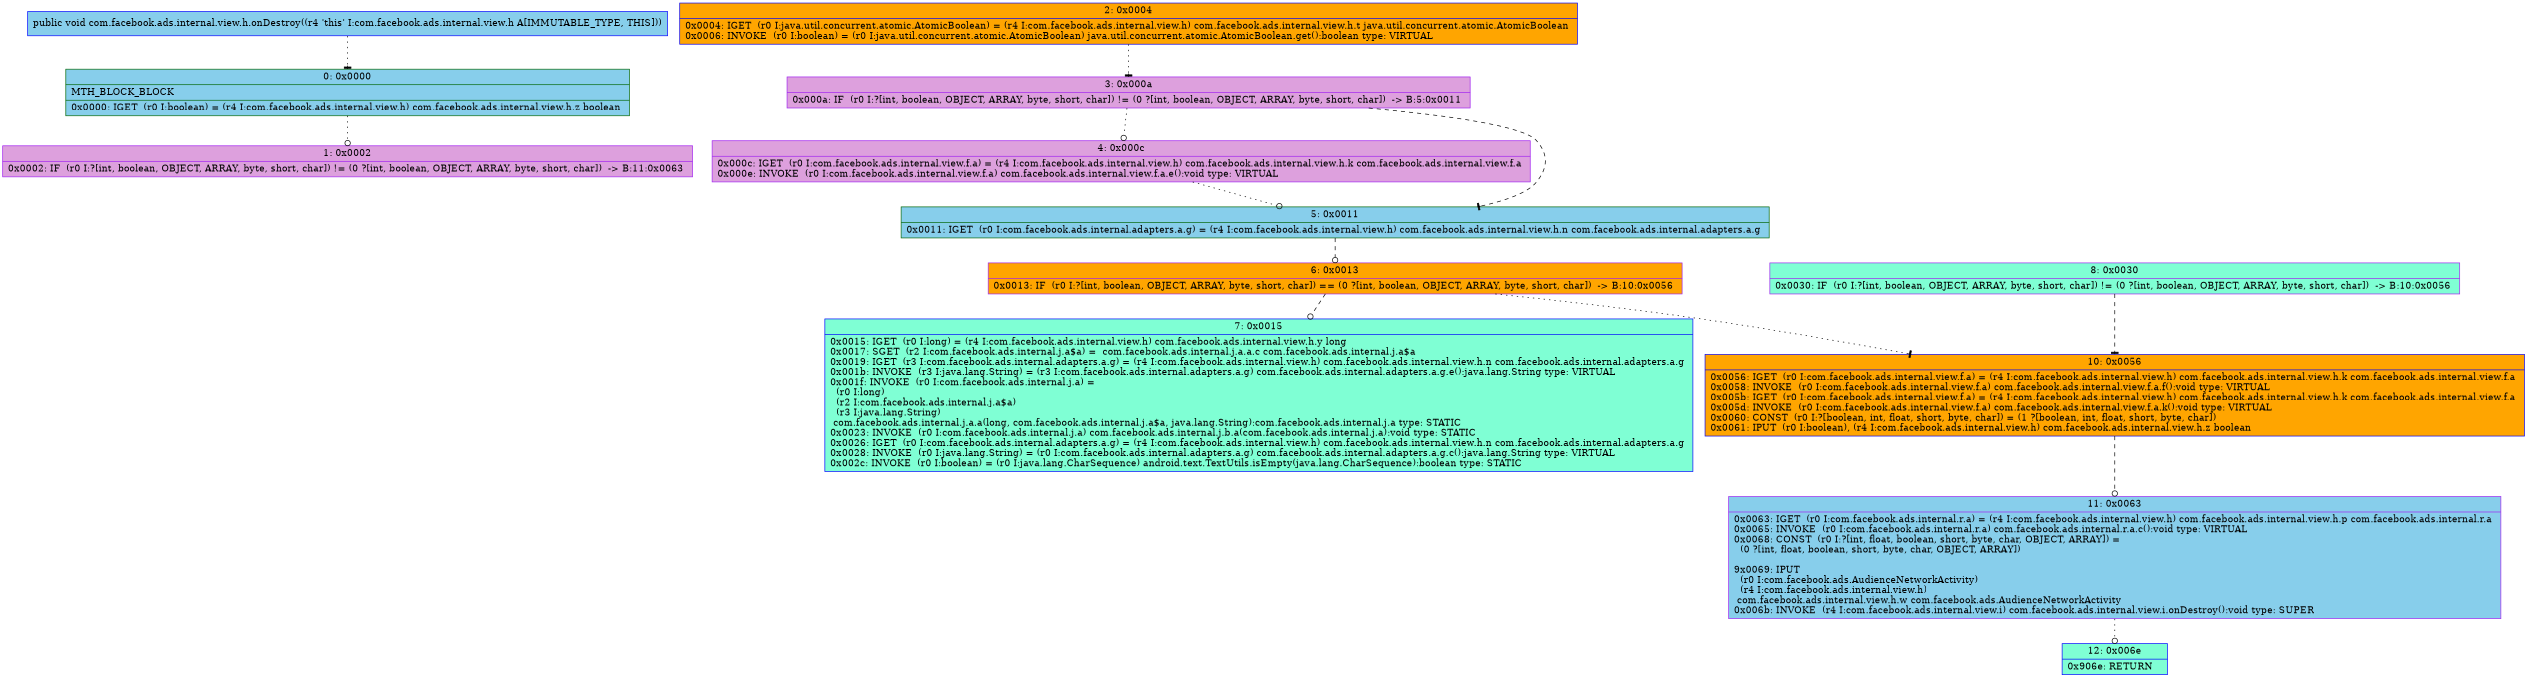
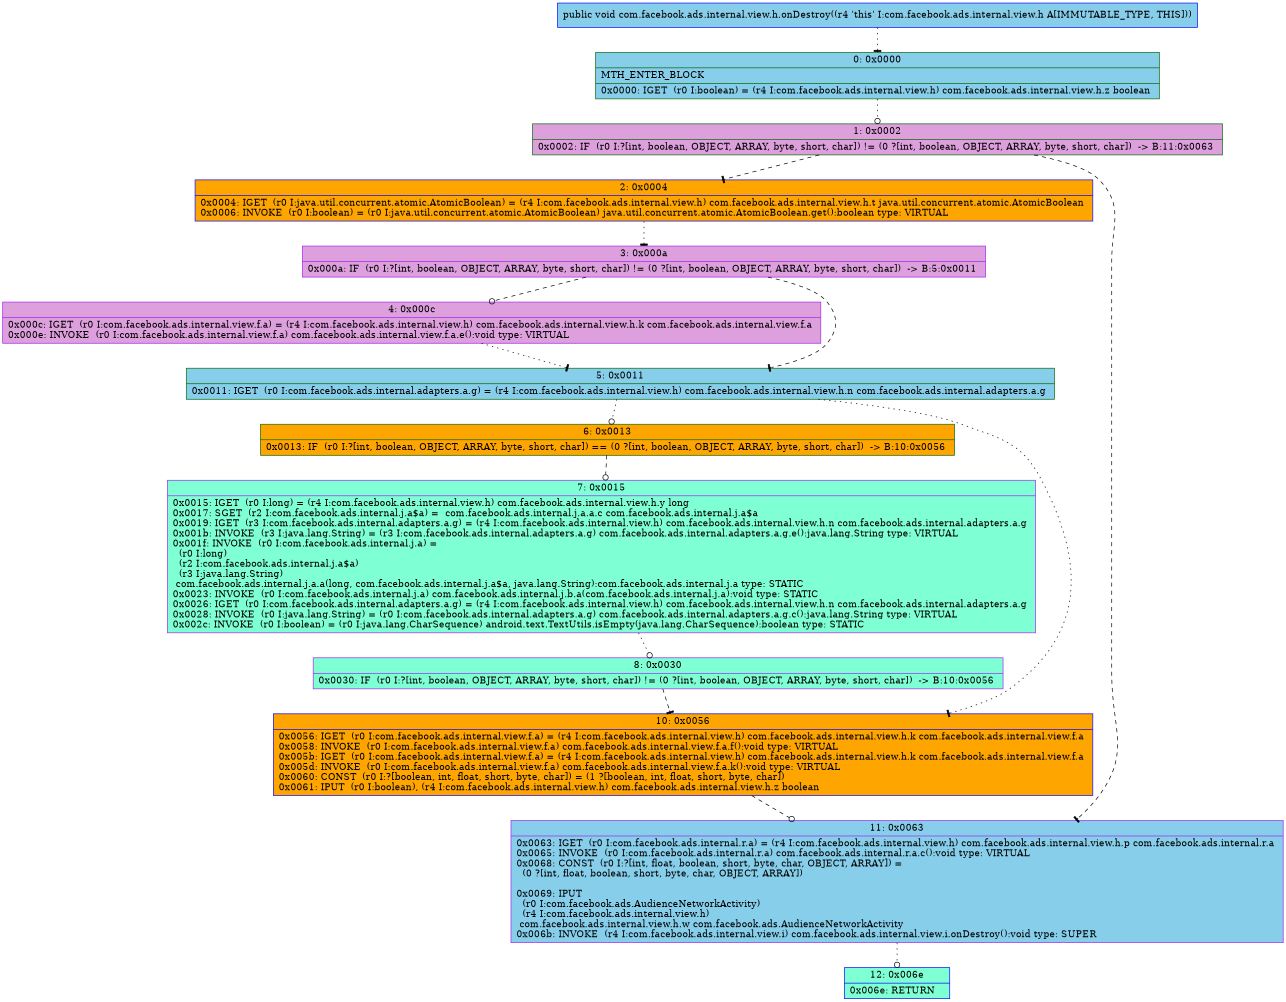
node "0: 0x0000": text "MTH_BLOCK_BLOCK" -> "MTH_ENTER_BLOCK"
edge "3: 0x000a" -> "4: 0x000c": style dotted -> dashed
node "1: 0x0002": color purple -> darkgreen
edge "1: 0x0002" -> "2: 0x0004": added
edge "4: 0x000c" -> "5: 0x0011": arrowhead odot -> tee
edge "5: 0x0011" -> "6: 0x0013": style dashed -> dotted
node "6: 0x0013": color purple -> darkgreen
edge "6: 0x0013" -> "10: 0x0056": now "5: 0x0011" -> "10: 0x0056"
node "7: 0x0015": color blue -> purple
edge "1: 0x0002" -> "11: 0x0063": added
node "11: 0x0063": text "9x0069: IPUT" -> "0x0069: IPUT"
edge "7: 0x0015" -> "8: 0x0030": added
node "12: 0x006e": text "0x906e: RETURN" -> "0x006e: RETURN"
